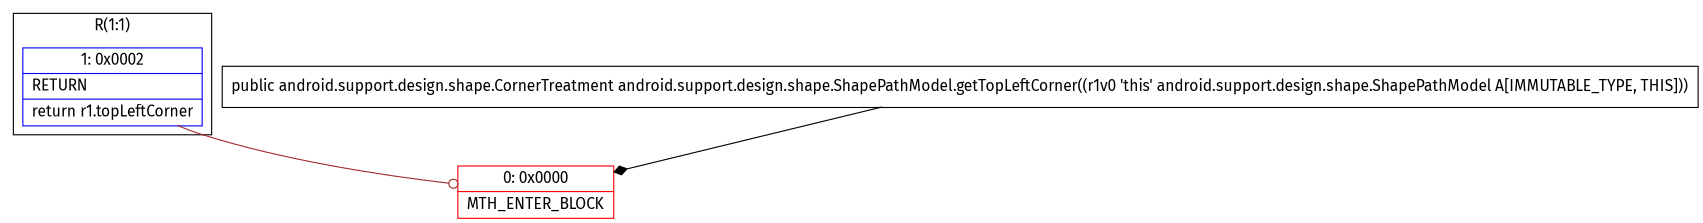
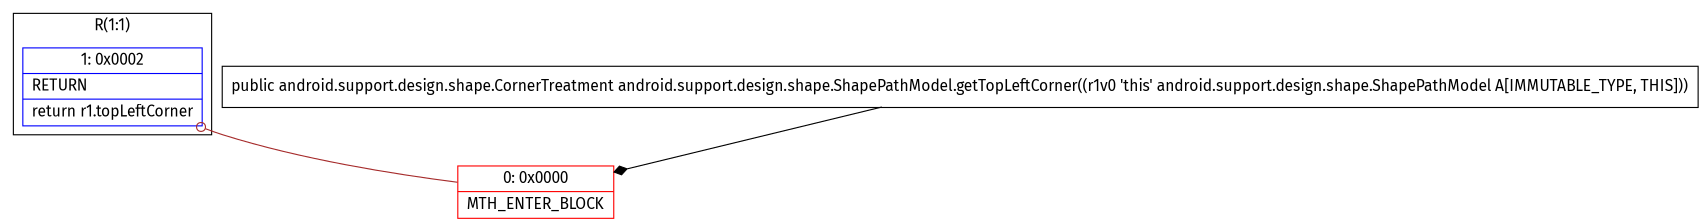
edge "1: 0x0002" -> "0: 0x0000": reversed
